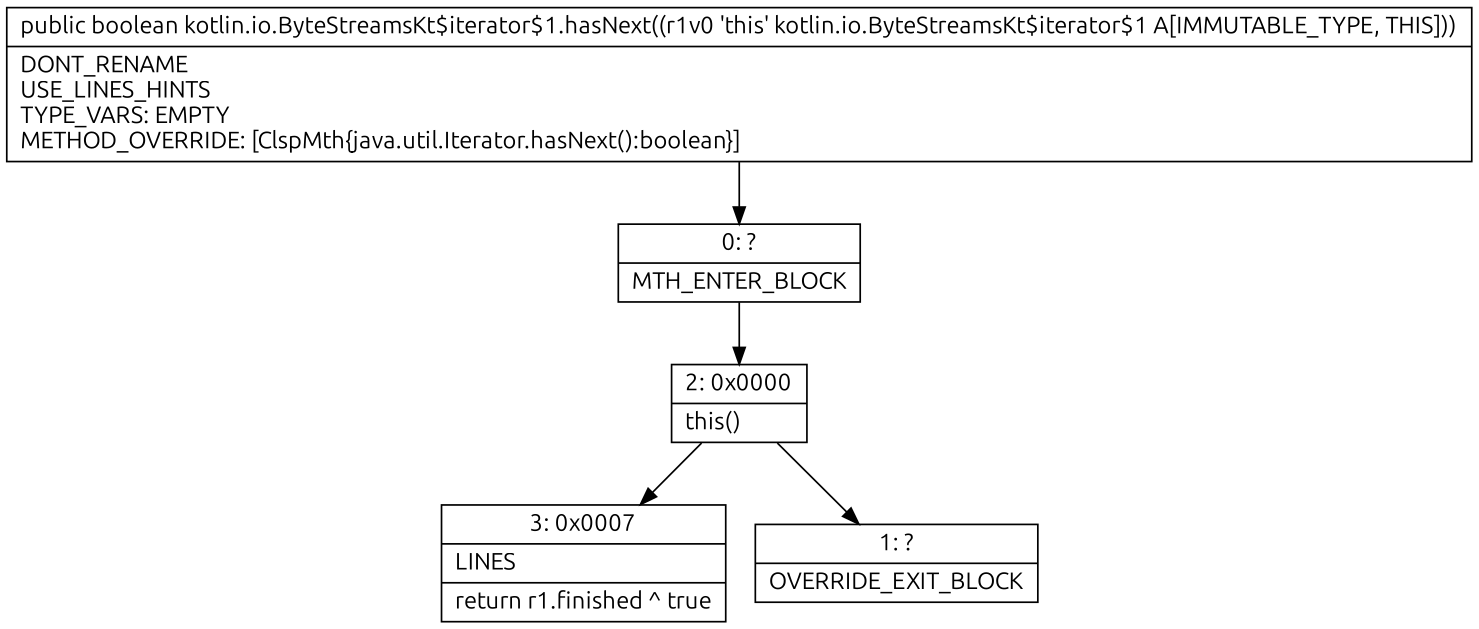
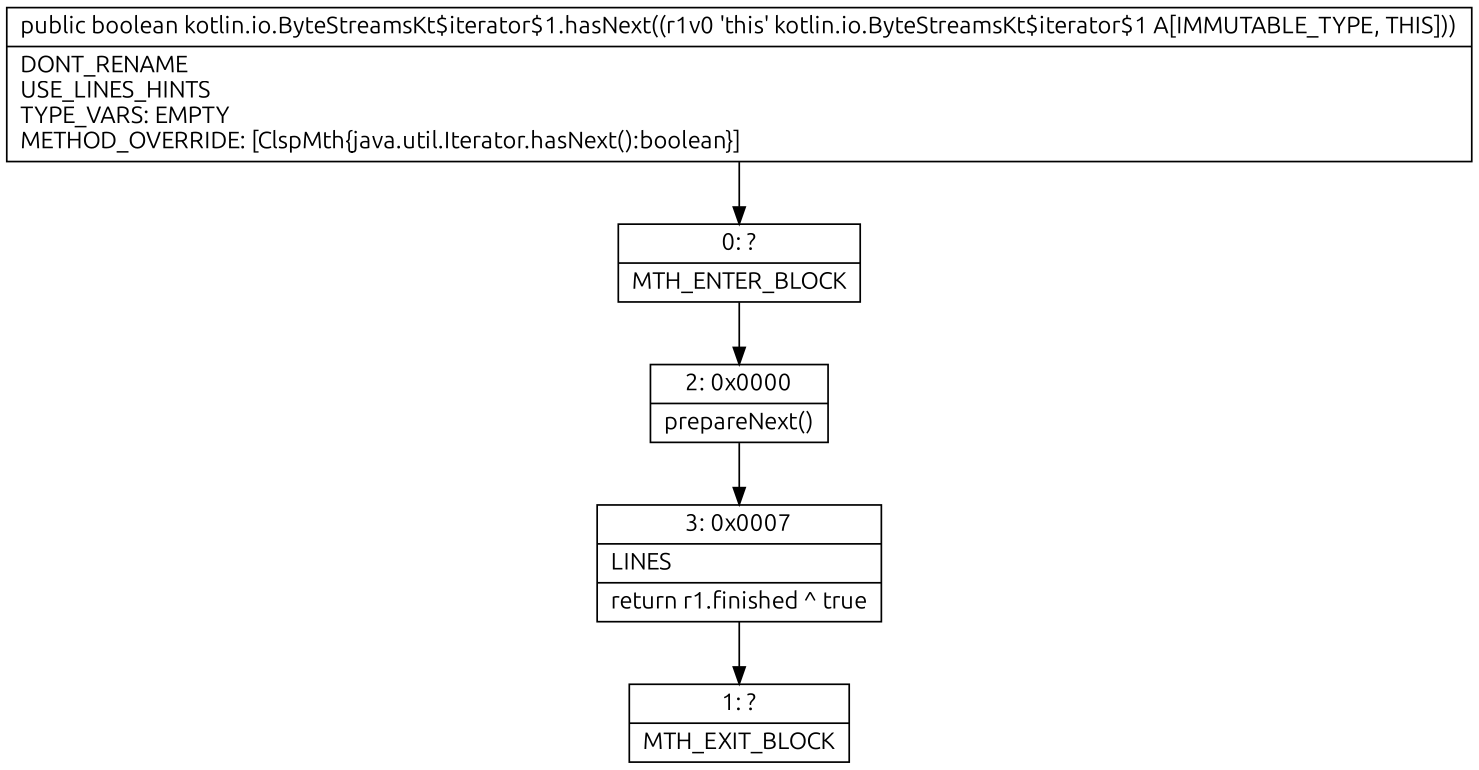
node "2: 0x0000": text "this()" -> "prepareNext()"
edge "2: 0x0000" -> "1: ?": now "3: 0x0007" -> "1: ?"
node "1: ?": text "OVERRIDE_EXIT_BLOCK" -> "MTH_EXIT_BLOCK"
